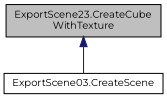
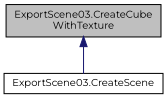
node "ExportScene23.CreateCube WithTexture": label "ExportScene23.CreateCube WithTexture" -> "ExportScene03.CreateCube WithTexture"
